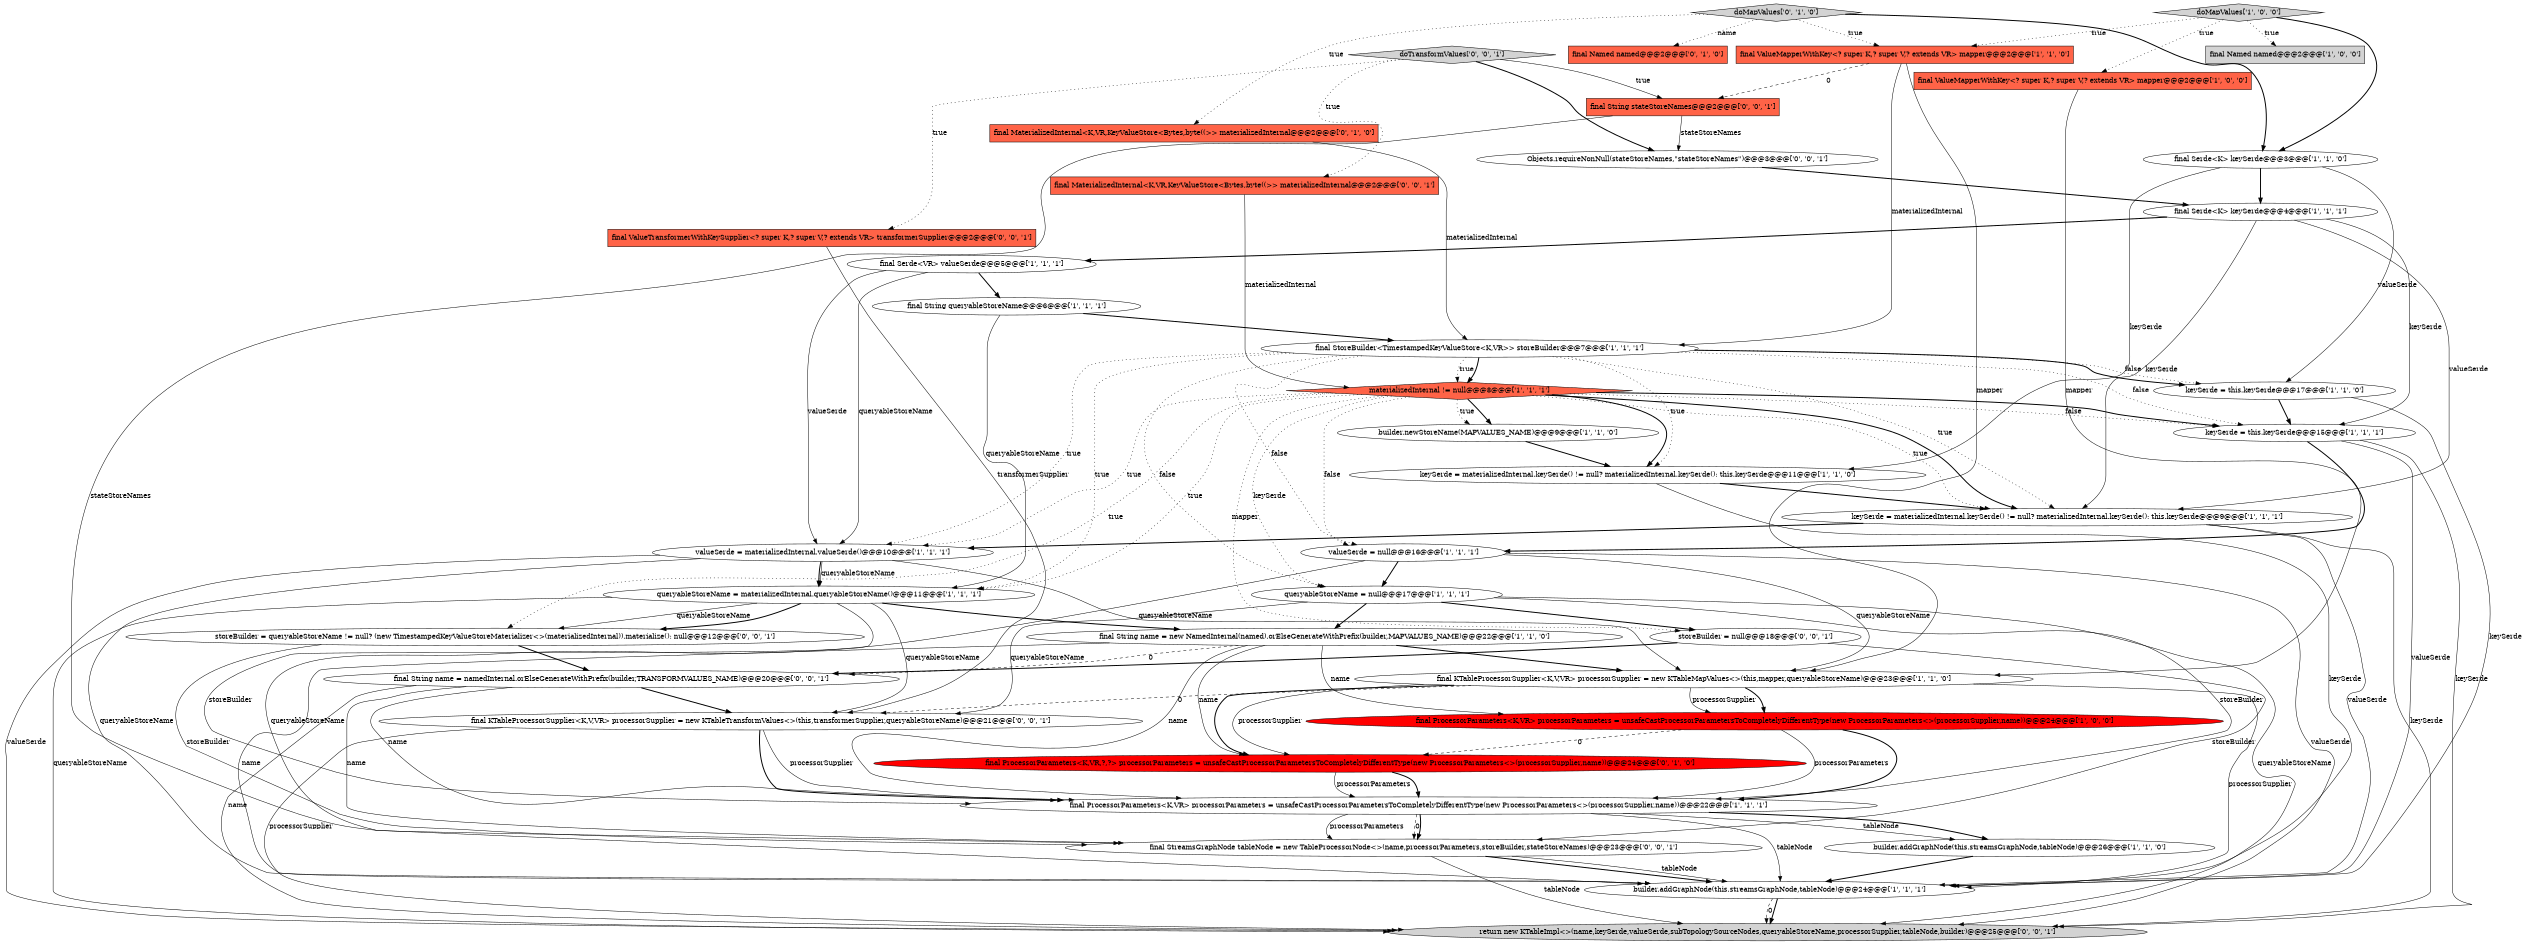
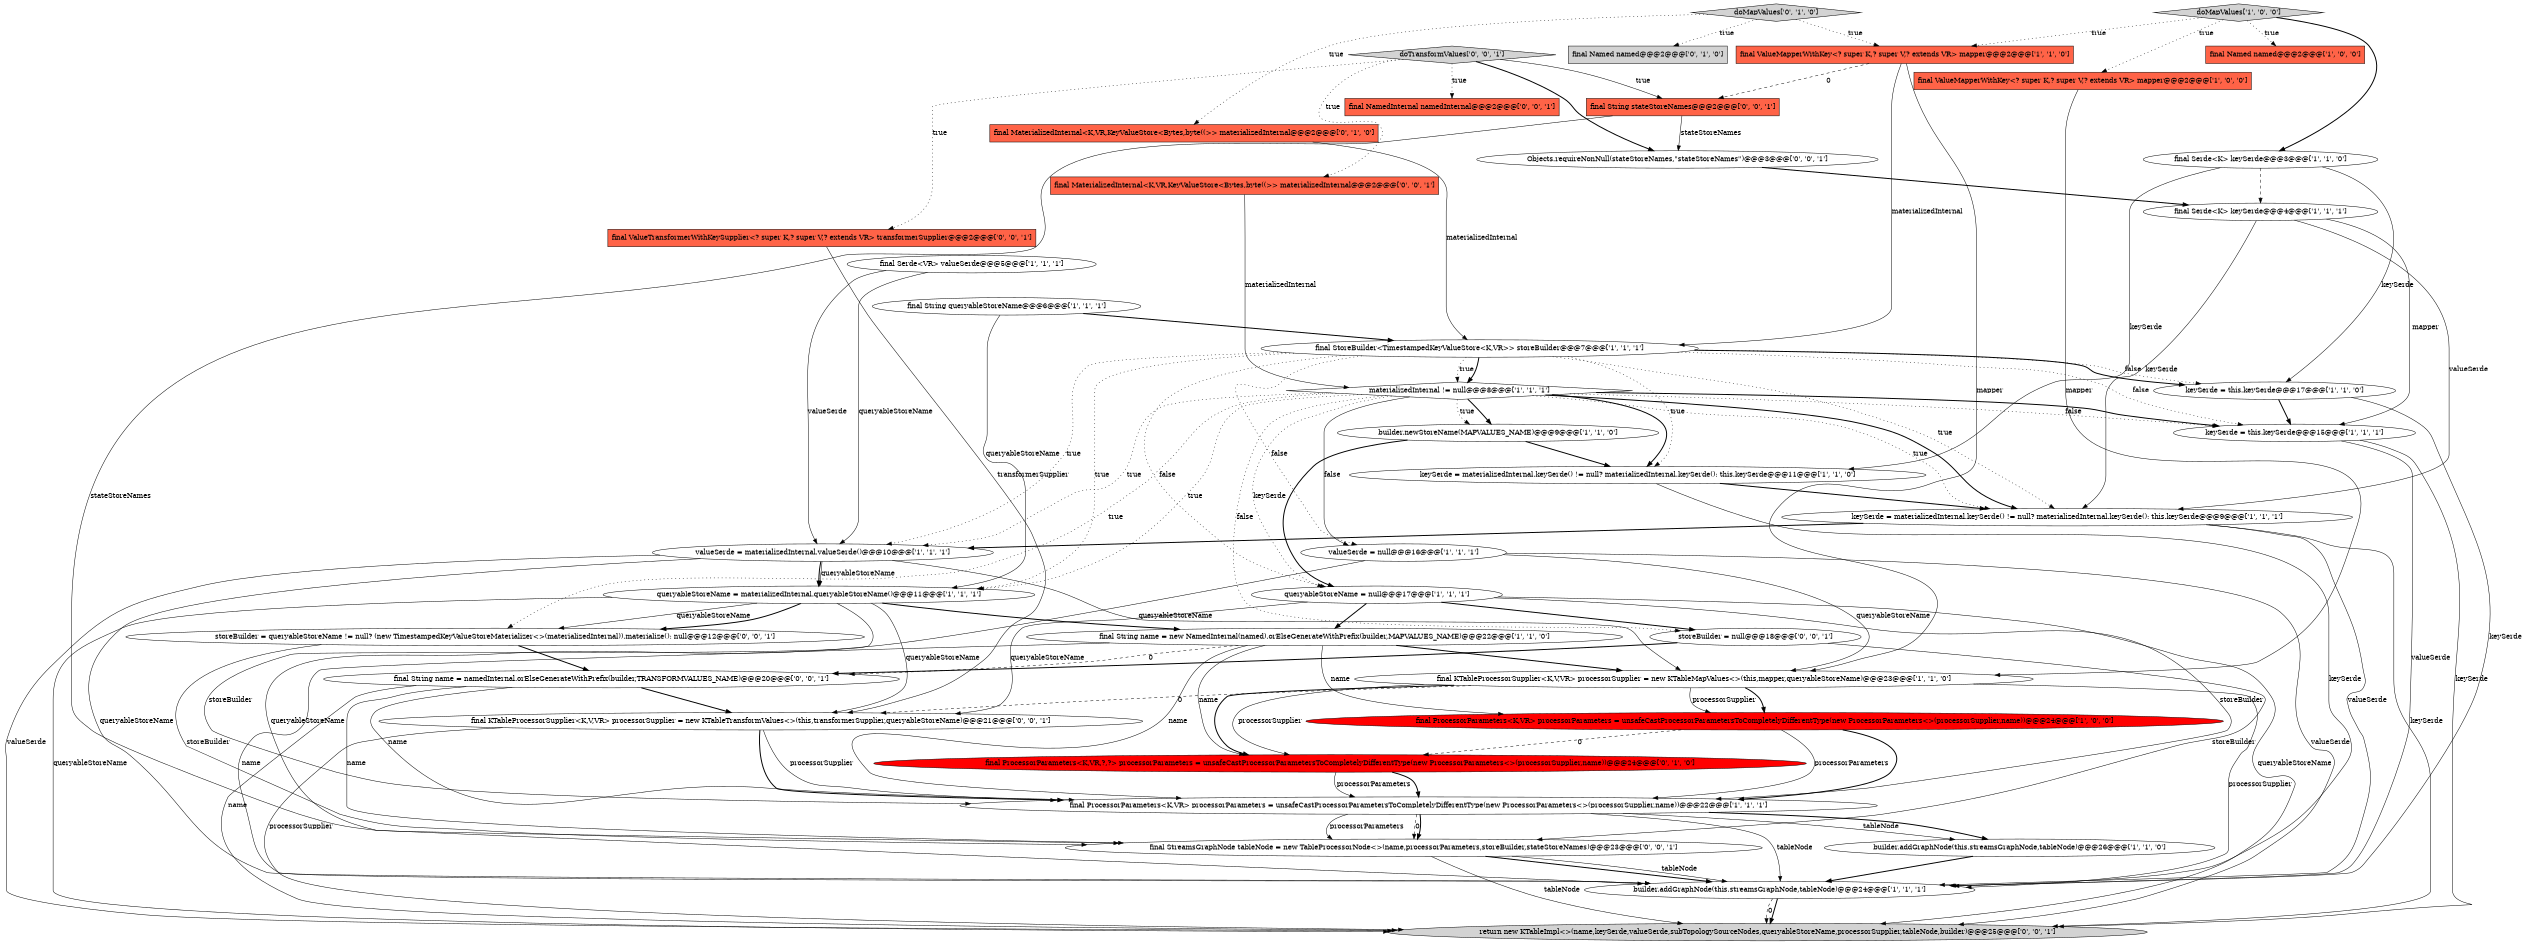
edge "doMapValues['0', '1', '0']" -> "final Serde<K> keySerde@@@3@@@['1', '1', '0']": removed
edge "doMapValues['0', '1', '0']" -> "final Named named@@@2@@@['0', '1', '0']": label "name" -> "true"
node "final Named named@@@2@@@['0', '1', '0']": fillcolor tomato -> lightgray
node "final Named named@@@2@@@['1', '0', '0']": fillcolor lightgray -> tomato
node "final NamedInternal namedInternal@@@2@@@['0', '0', '1']": added
edge "final Serde<K> keySerde@@@3@@@['1', '1', '0']" -> "final Serde<K> keySerde@@@4@@@['1', '1', '1']": style bold -> dashed
edge "final Serde<K> keySerde@@@4@@@['1', '1', '1']" -> "final Serde<VR> valueSerde@@@5@@@['1', '1', '1']": removed
edge "final Serde<VR> valueSerde@@@5@@@['1', '1', '1']" -> "final String queryableStoreName@@@6@@@['1', '1', '1']": removed
edge "final Serde<K> keySerde@@@3@@@['1', '1', '0']" -> "keySerde = this.keySerde@@@17@@@['1', '1', '0']": label "valueSerde" -> "keySerde"
edge "final Serde<K> keySerde@@@4@@@['1', '1', '1']" -> "keySerde = this.keySerde@@@15@@@['1', '1', '1']": label "keySerde" -> "mapper"
node "materializedInternal != null@@@8@@@['1', '1', '1']": fillcolor tomato -> white
edge "materializedInternal != null@@@8@@@['1', '1', '1']" -> "valueSerde = null@@@16@@@['1', '1', '1']": style dotted -> solid
edge "materializedInternal != null@@@8@@@['1', '1', '1']" -> "storeBuilder = null@@@18@@@['0', '0', '1']": label "mapper" -> "false"
edge "keySerde = this.keySerde@@@15@@@['1', '1', '1']" -> "valueSerde = null@@@16@@@['1', '1', '1']": removed
edge "valueSerde = null@@@16@@@['1', '1', '1']" -> "queryableStoreName = null@@@17@@@['1', '1', '1']": now "builder.newStoreName(MAPVALUES_NAME)@@@9@@@['1', '1', '0']" -> "queryableStoreName = null@@@17@@@['1', '1', '1']"
